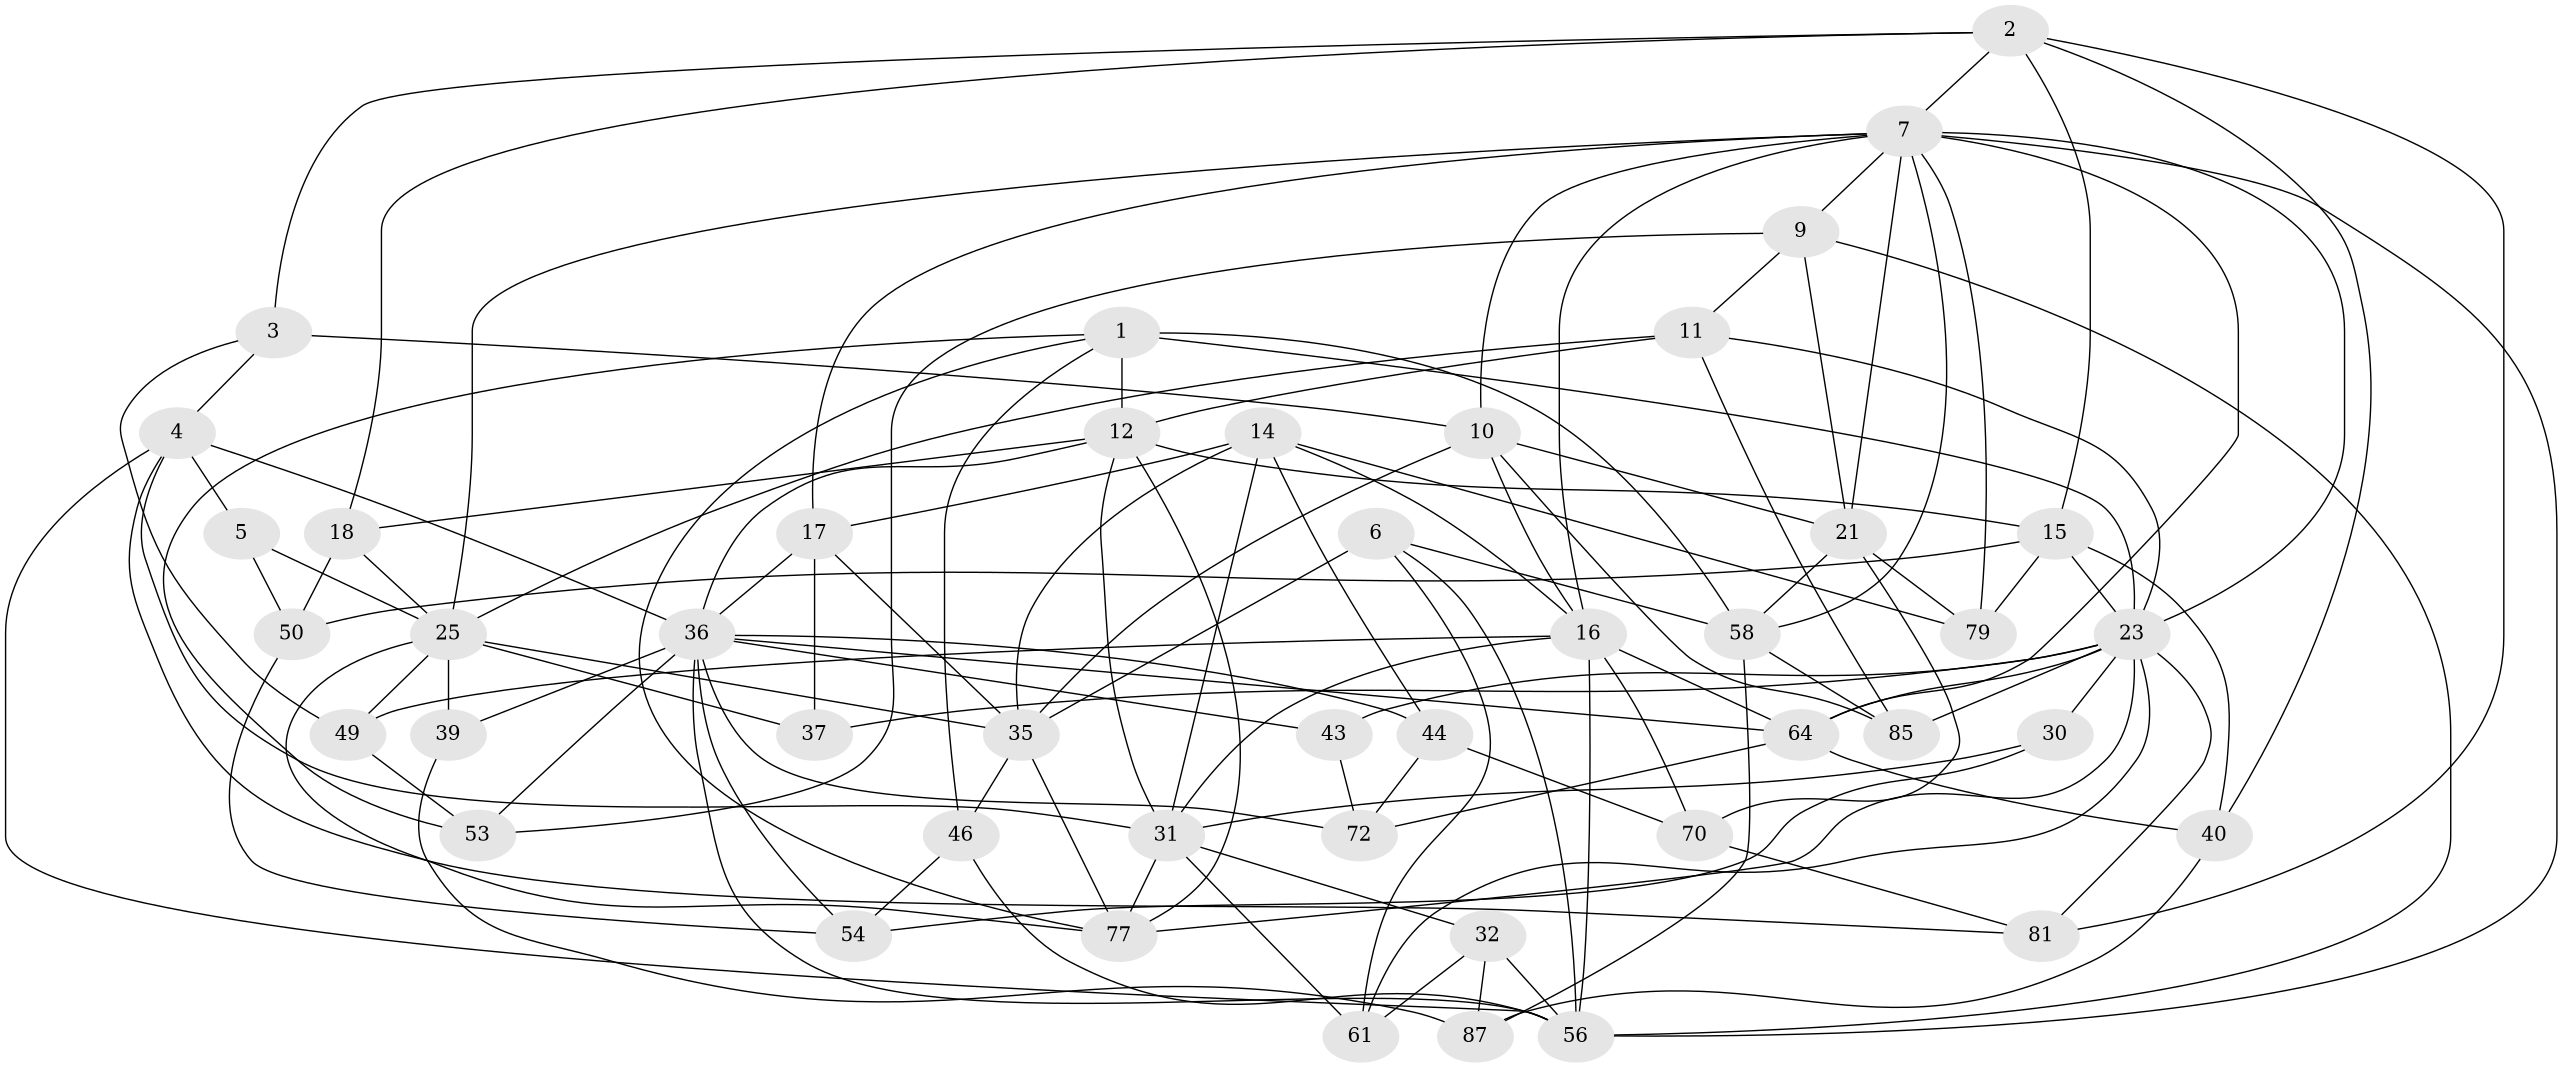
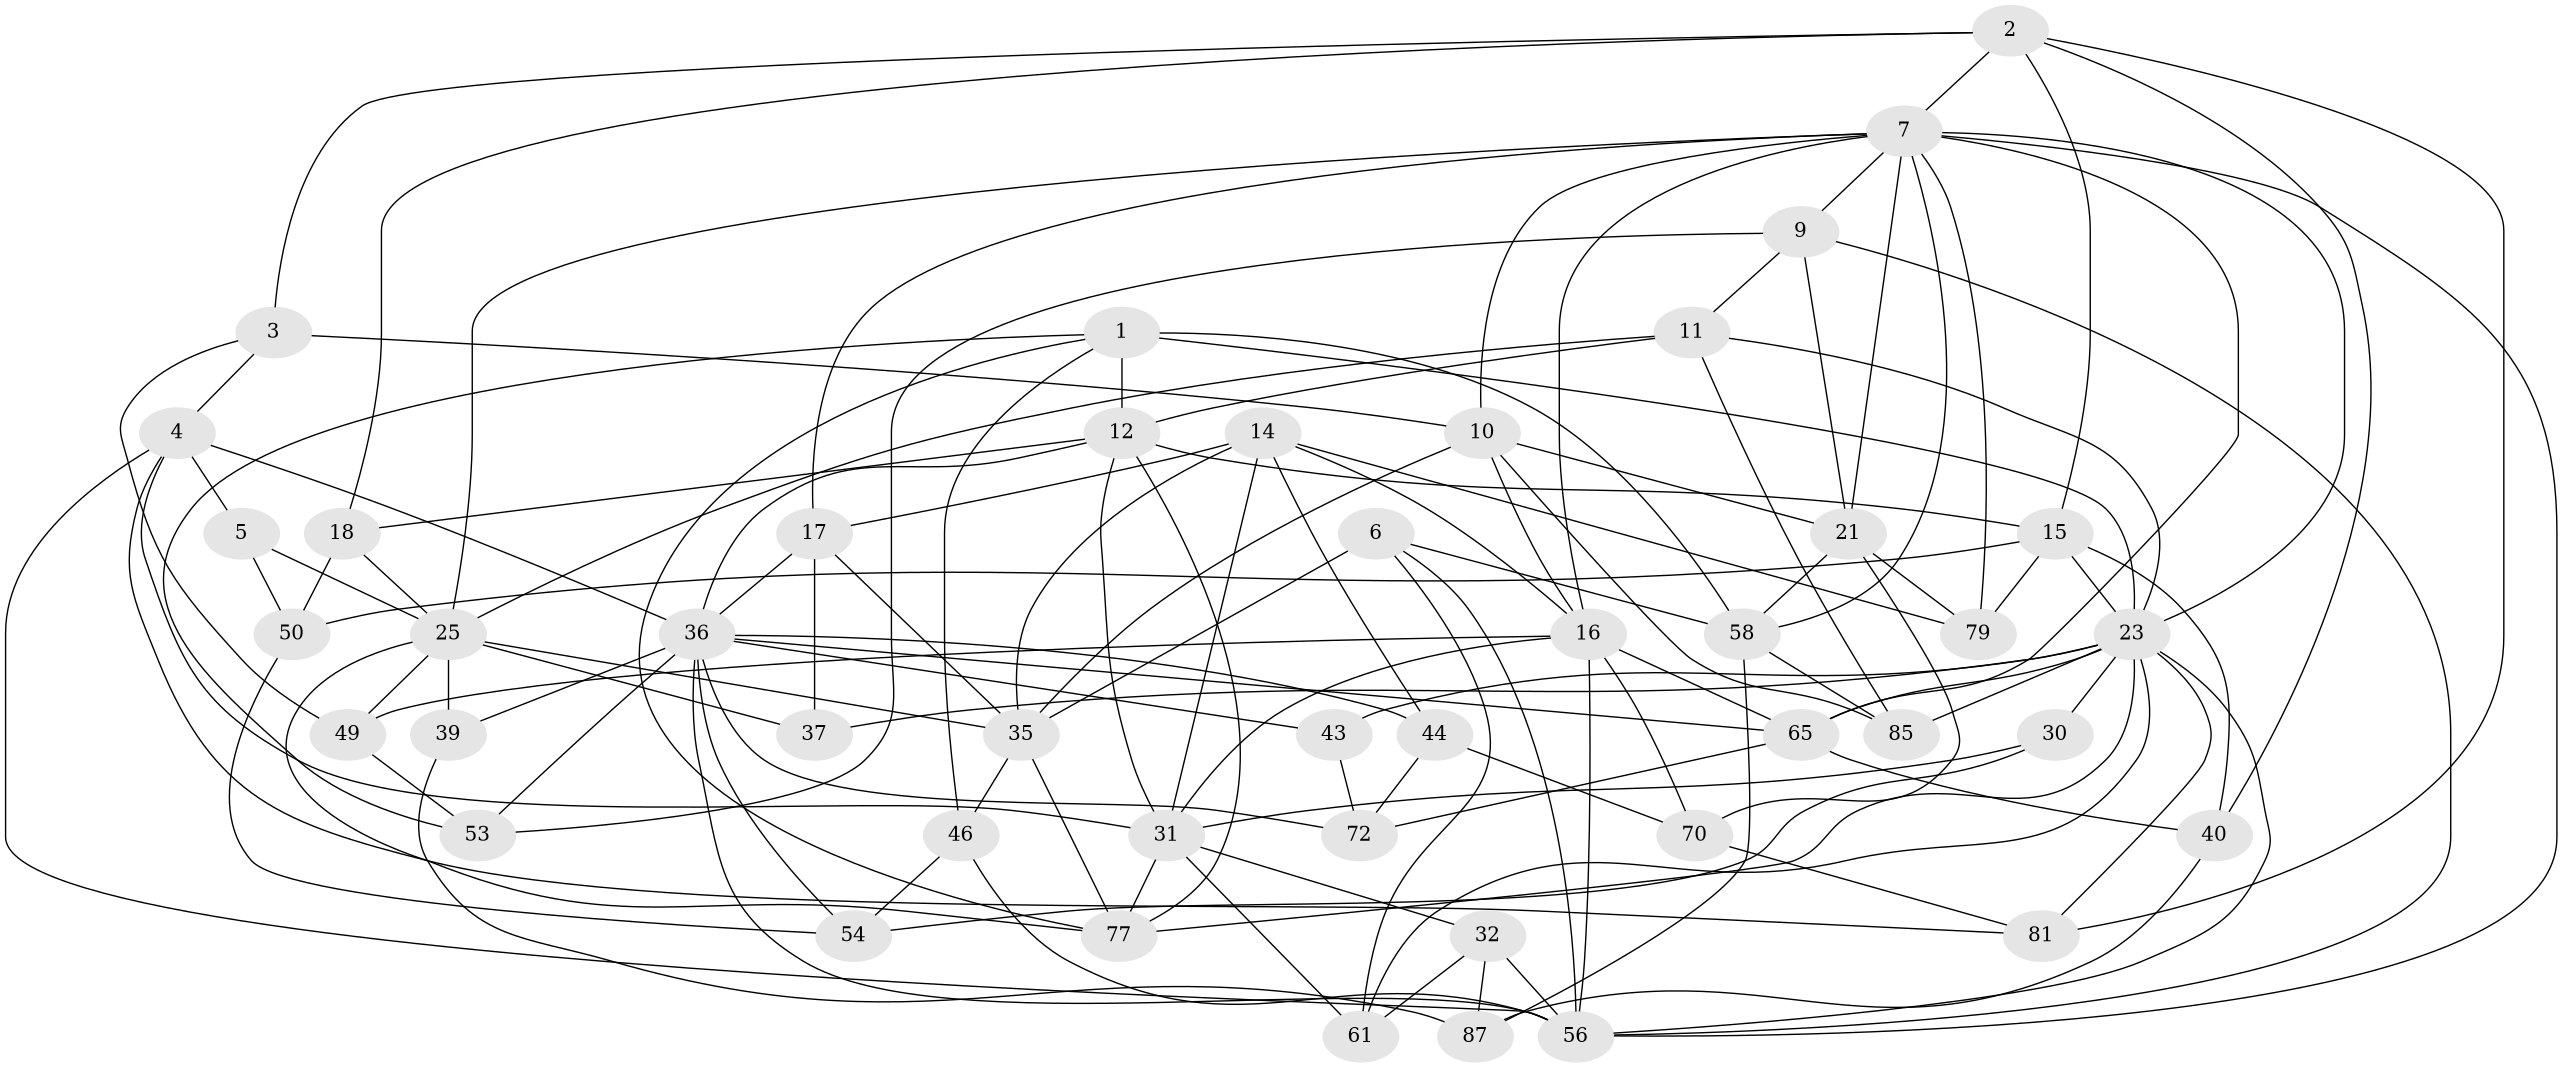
node "64": label "64" -> "65"
edge "23" -- "56": added
